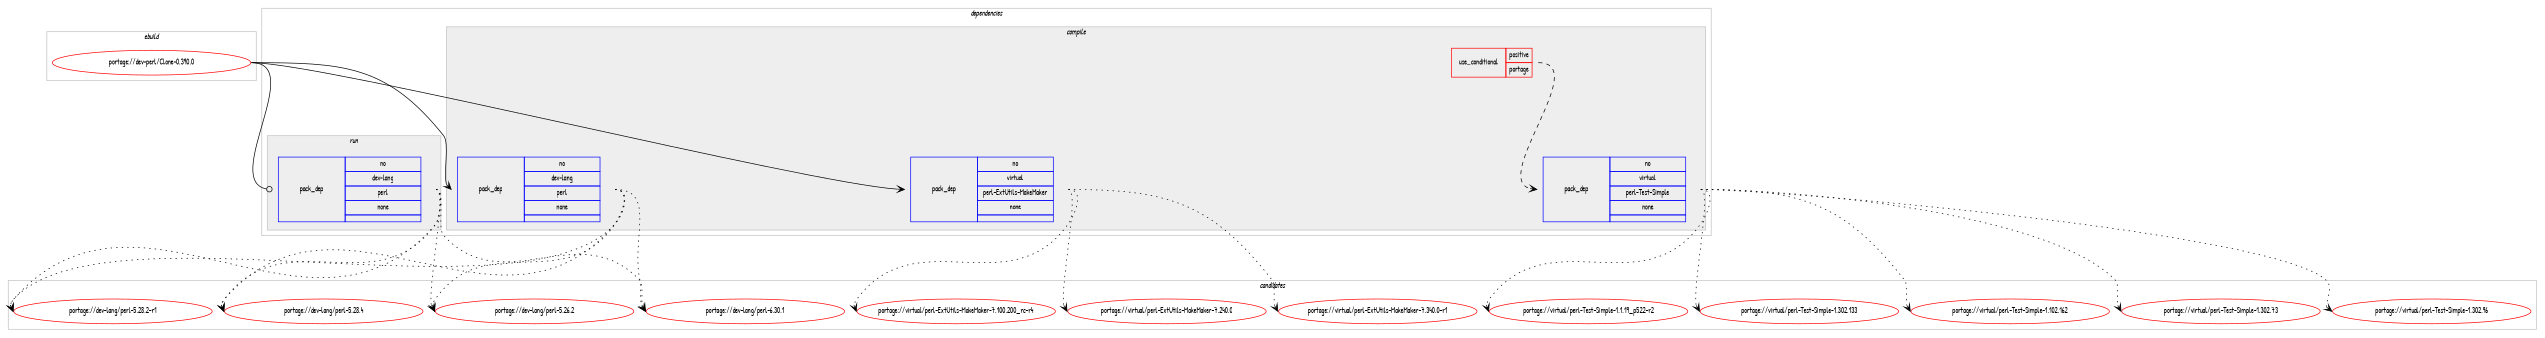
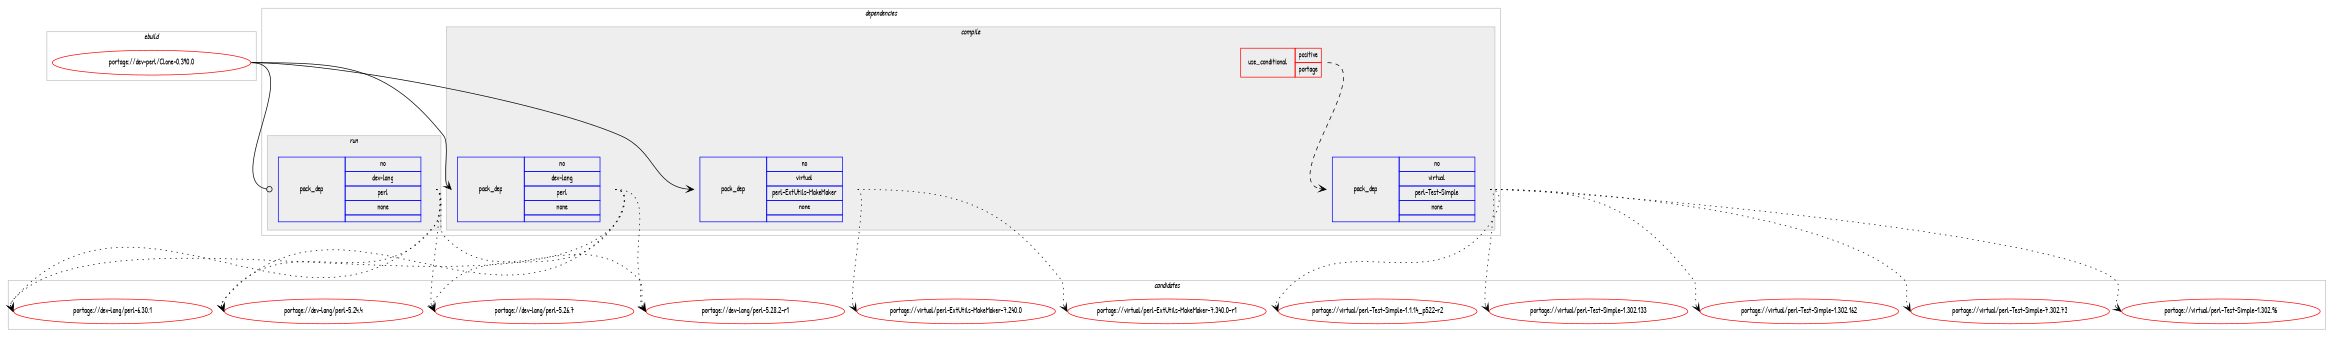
node "portage://dev-lang/perl-5.28.4": label "portage://dev-lang/perl-5.28.4" -> "portage://dev-lang/perl-5.24.4"
node "portage://dev-lang/perl-5.26.2": label "portage://dev-lang/perl-5.26.2" -> "portage://dev-lang/perl-5.26.7"
node "portage://virtual/perl-ExtUtils-MakeMaker-7.100.200_rc-r4": removed
node "portage://virtual/perl-Test-Simple-1.1.19_p522-r2": label "portage://virtual/perl-Test-Simple-1.1.19_p522-r2" -> "portage://virtual/perl-Test-Simple-1.1.14_p522-r2"
node "portage://virtual/perl-Test-Simple-1.102.162": label "portage://virtual/perl-Test-Simple-1.102.162" -> "portage://virtual/perl-Test-Simple-1.302.162"
node "portage://virtual/perl-Test-Simple-1.302.73": label "portage://virtual/perl-Test-Simple-1.302.73" -> "portage://virtual/perl-Test-Simple-7.302.73"
